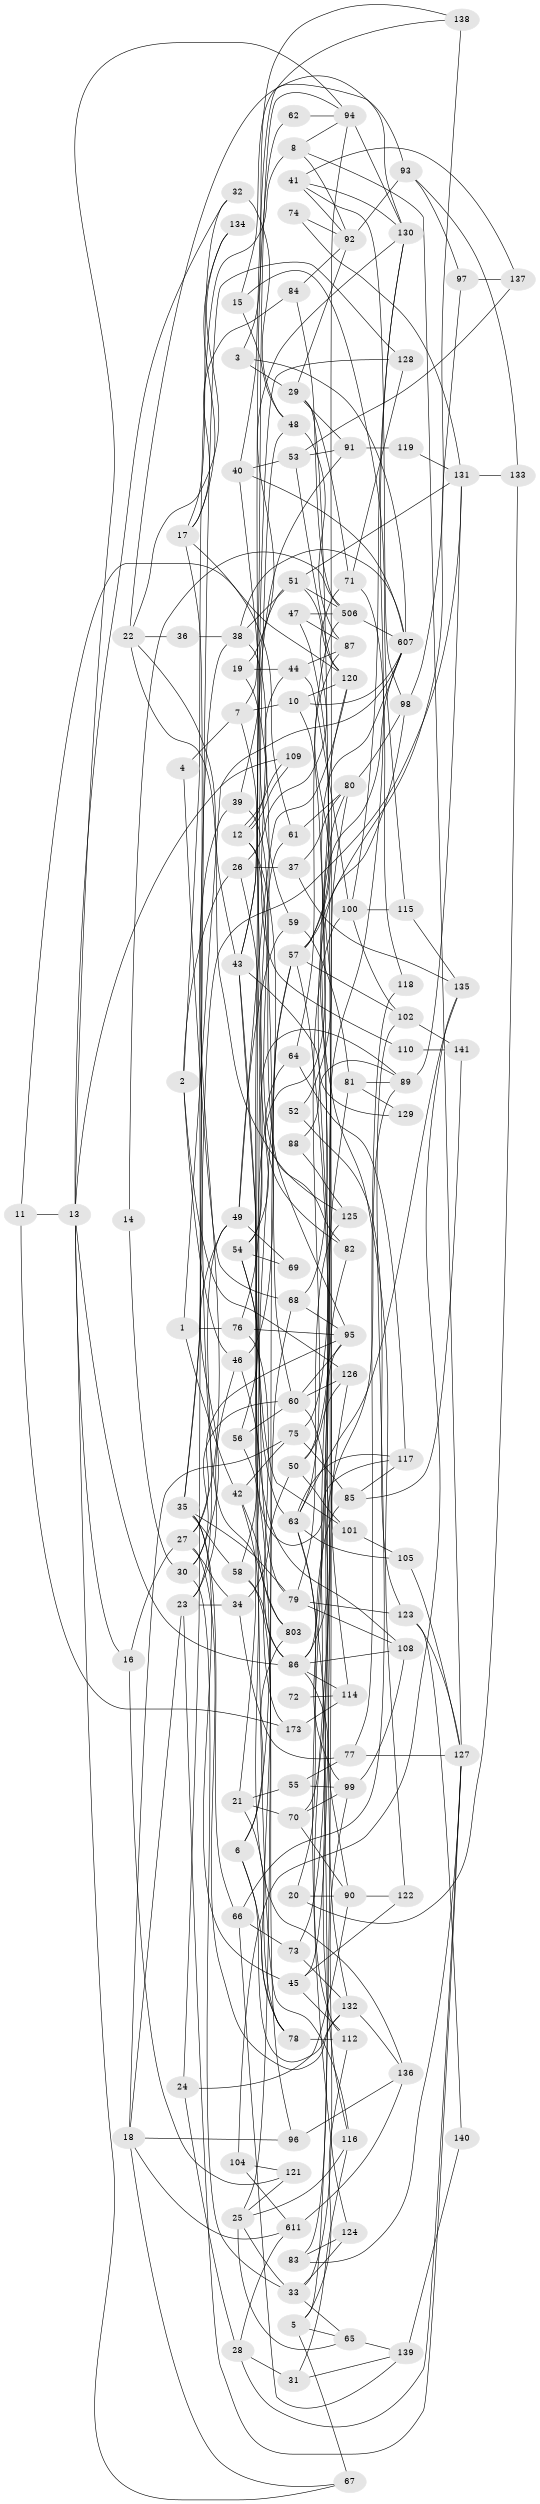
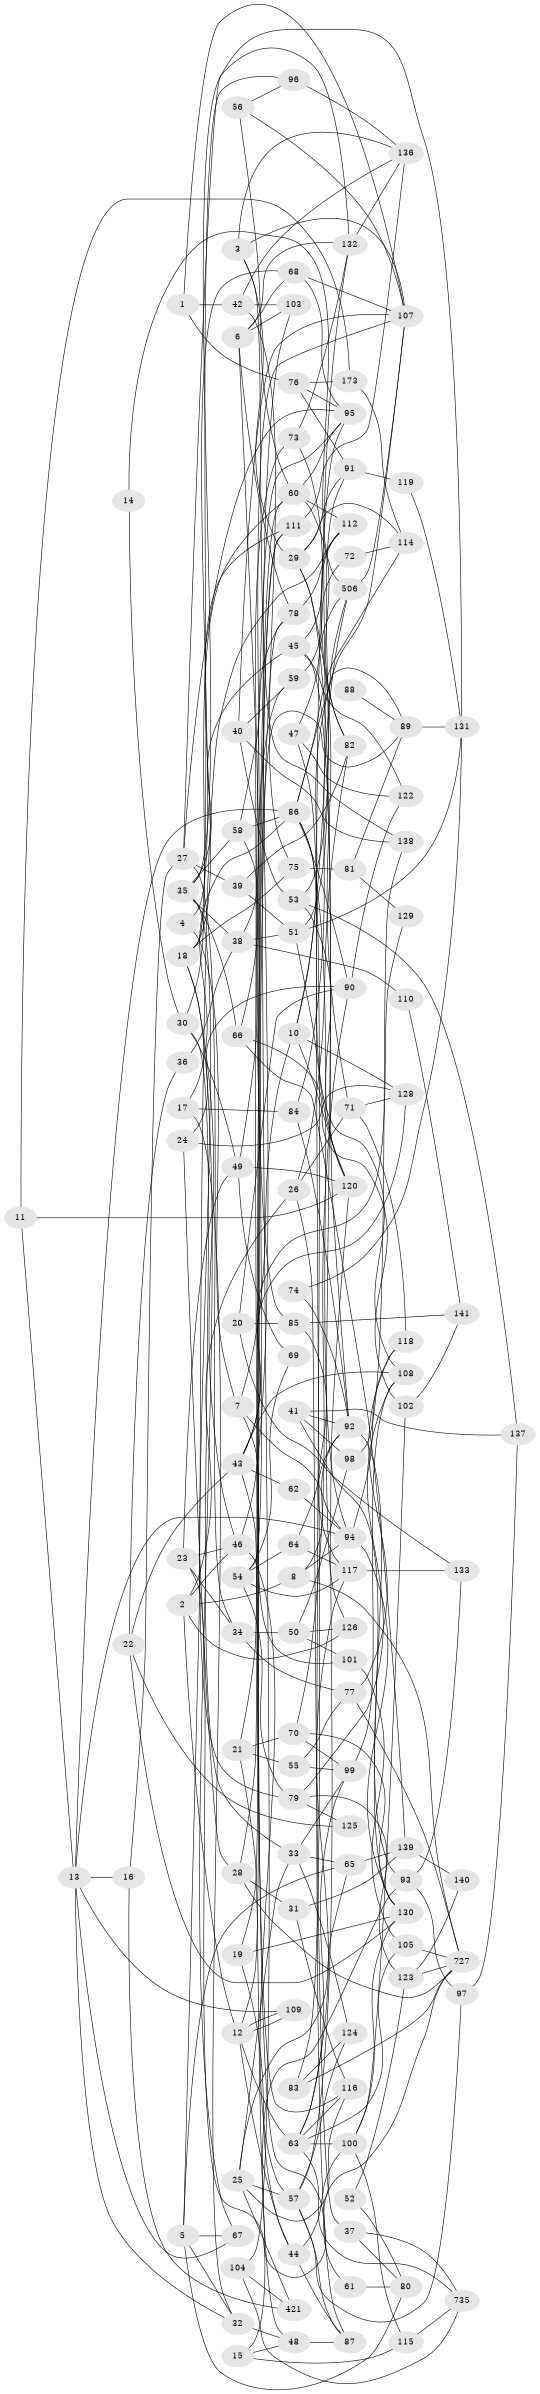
edge "136" -- "3": added
node "134": removed
edge "131" -- "133": now "117" -- "133"
node "607": label "607" -> "107"
edge "17" -- "61": removed
edge "98" -- "80": removed
edge "506" -- "64": now "92" -- "64"
edge "57" -- "102": removed
node "135": label "135" -> "735"
edge "59" -- "81": now "59" -- "72"
edge "10" -- "128": added
edge "88" -- "125": removed
edge "126" -- "60": now "82" -- "60"
edge "118" -- "94": added
edge "75" -- "85": now "6" -- "85"
node "803": label "803" -> "103"
node "127": label "127" -> "727"
edge "23" -- "18": now "46" -- "18"
edge "2" -- "12": added
node "121": label "121" -> "421"
node "611": label "611" -> "111"
edge "5" -- "32": added
